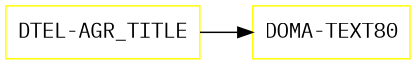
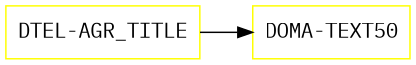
node "DOMA-TEXT80": label "DOMA-TEXT80" -> "DOMA-TEXT50"
